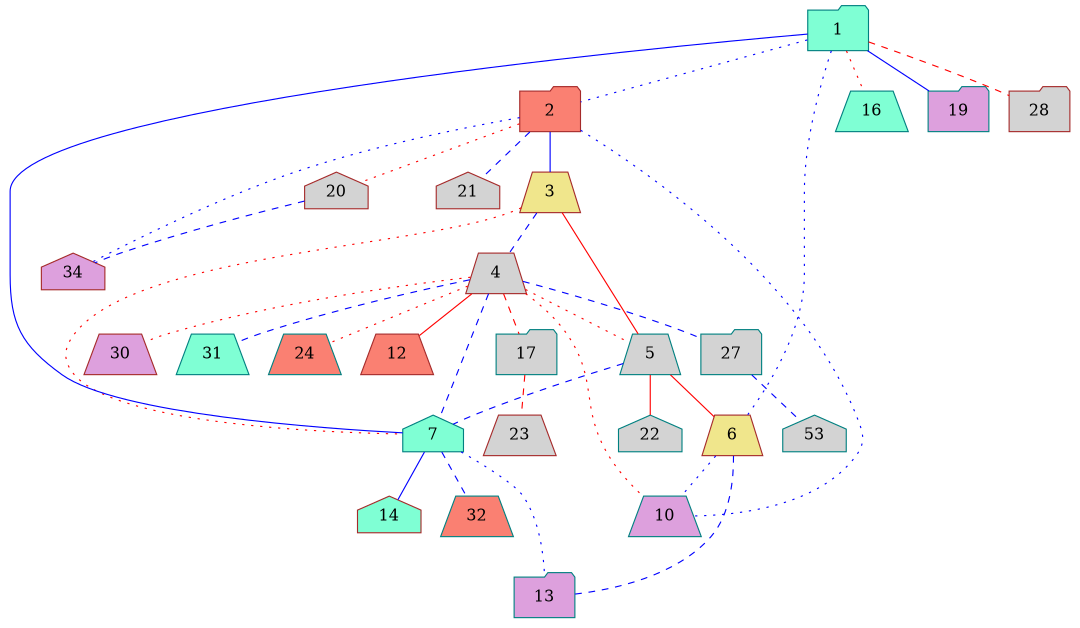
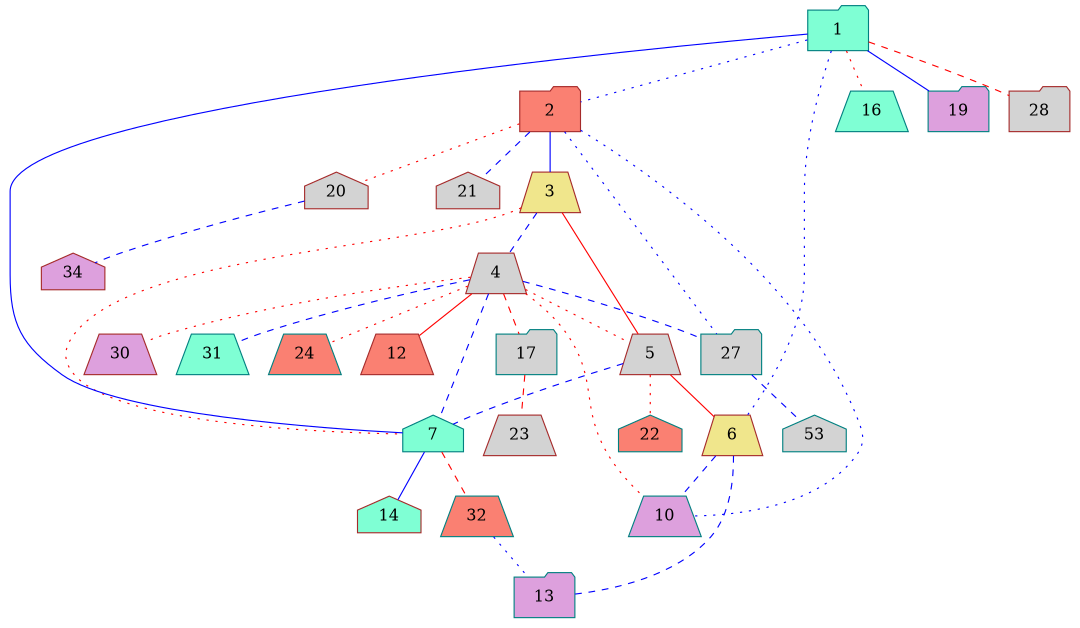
edge "2" -- "34": now "2" -- "27"
node "5": color teal -> brown
edge "5" -- "22": style solid -> dotted
node "22": fillcolor lightgrey -> salmon
edge "7" -- "32": color blue -> red
edge "6" -- "10": style dotted -> dashed
edge "7" -- "13": now "32" -- "13"
